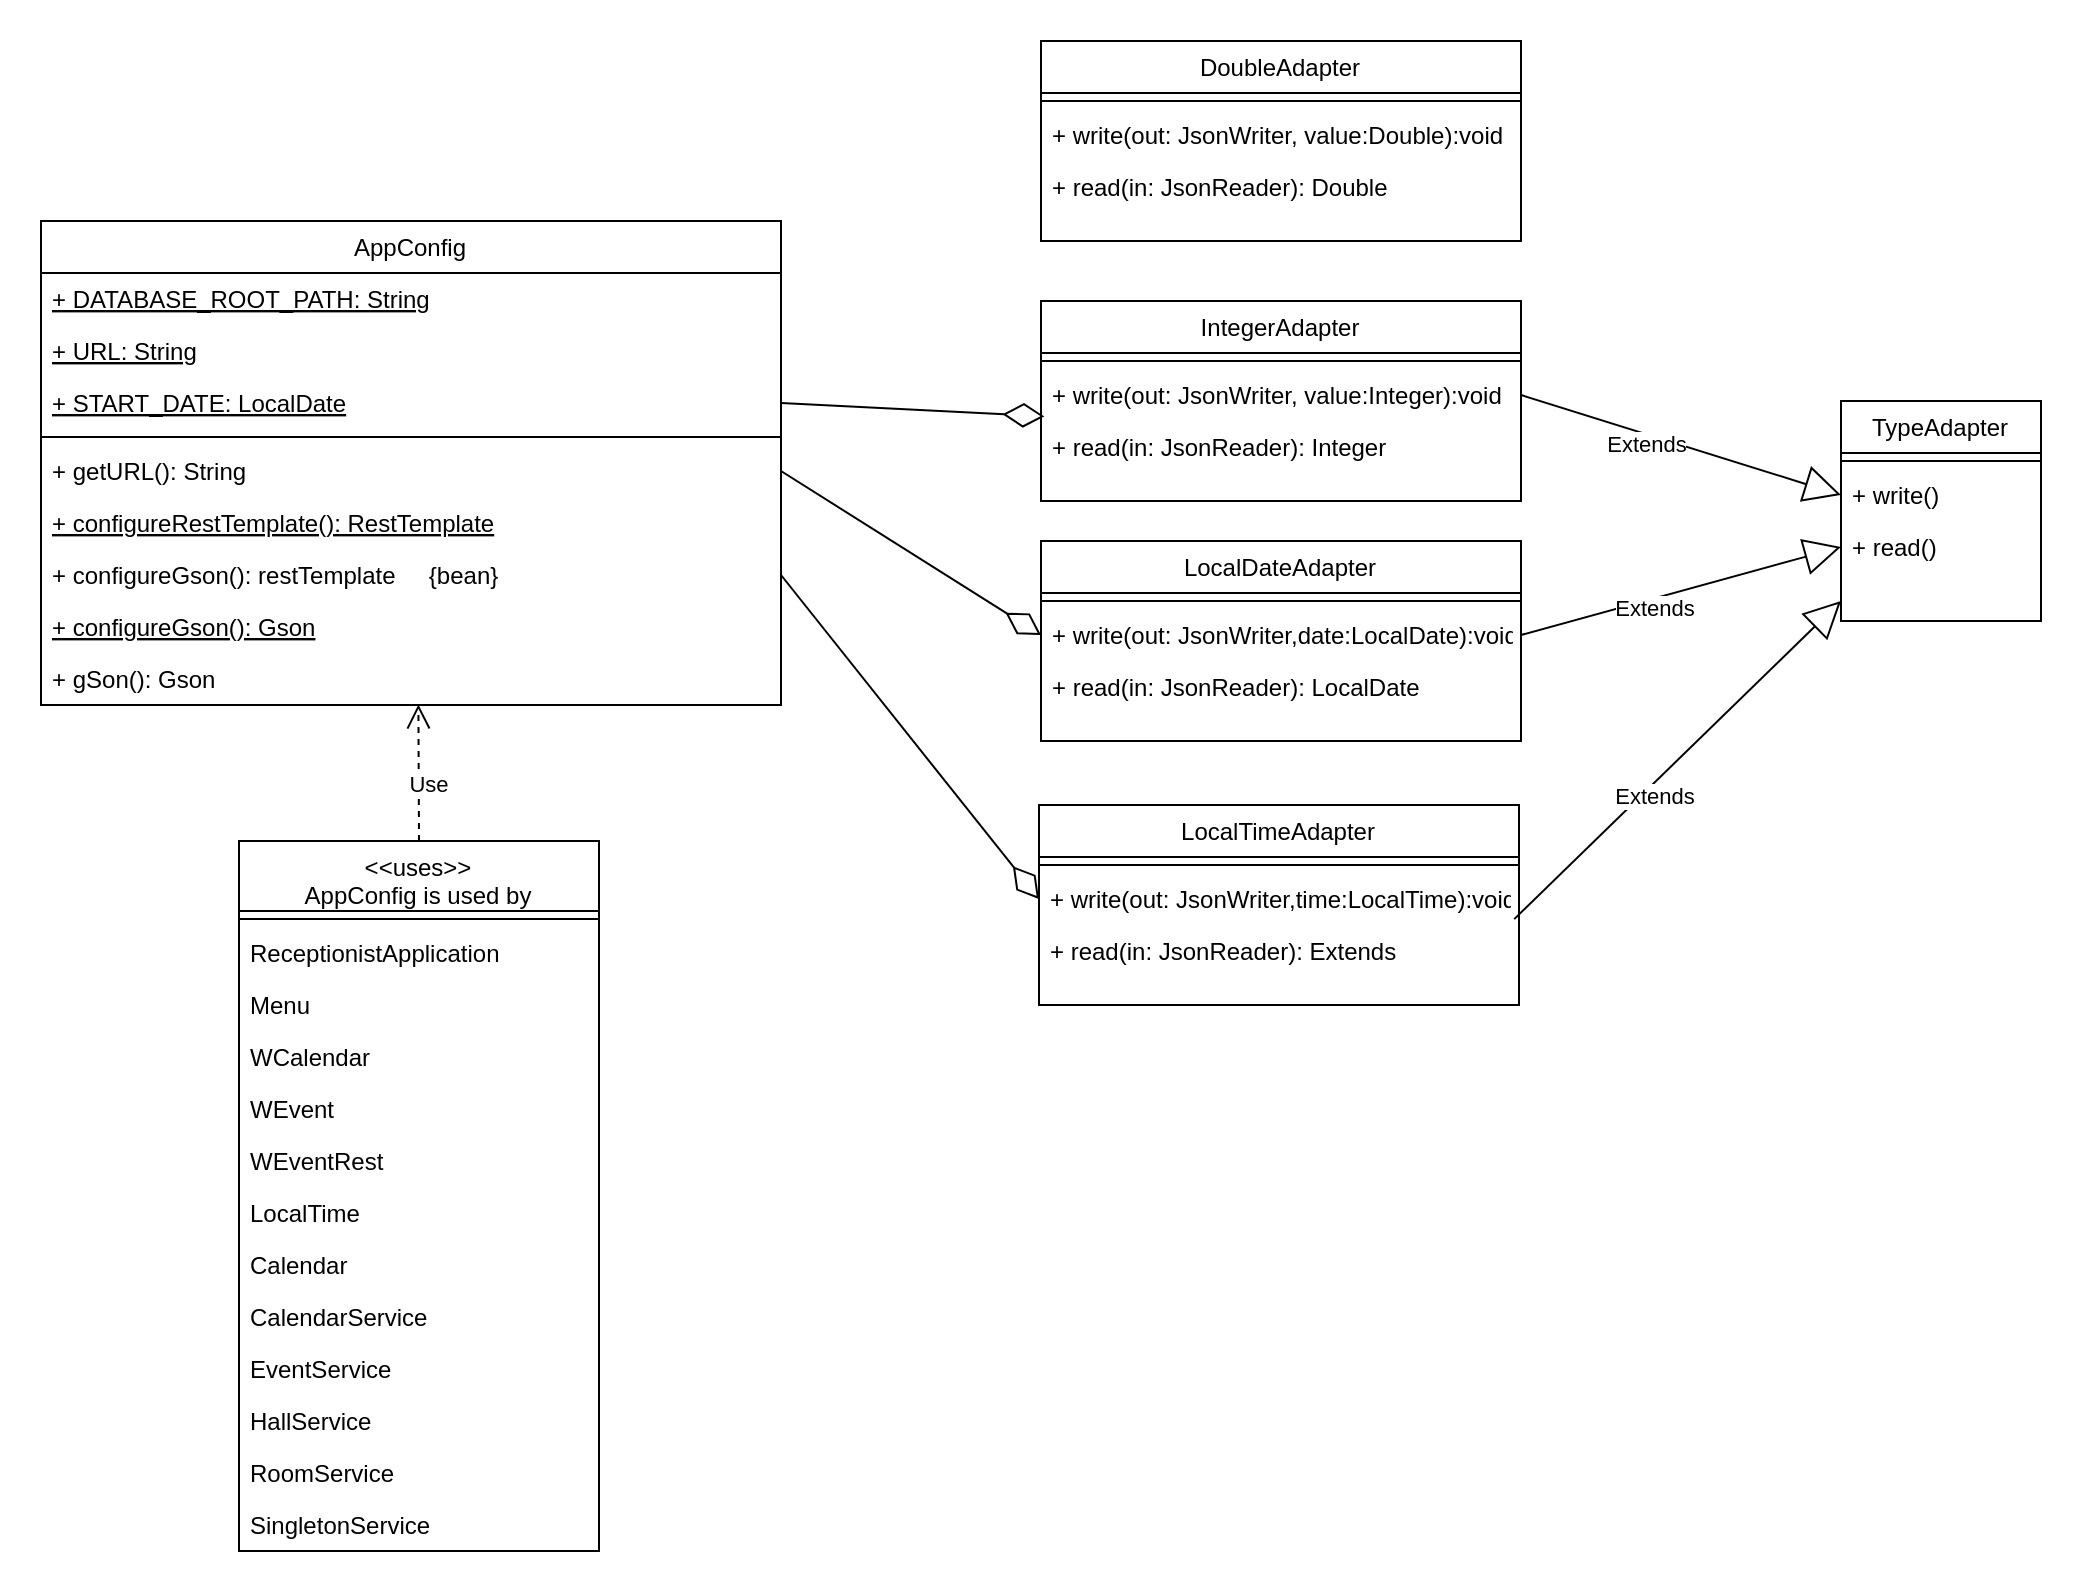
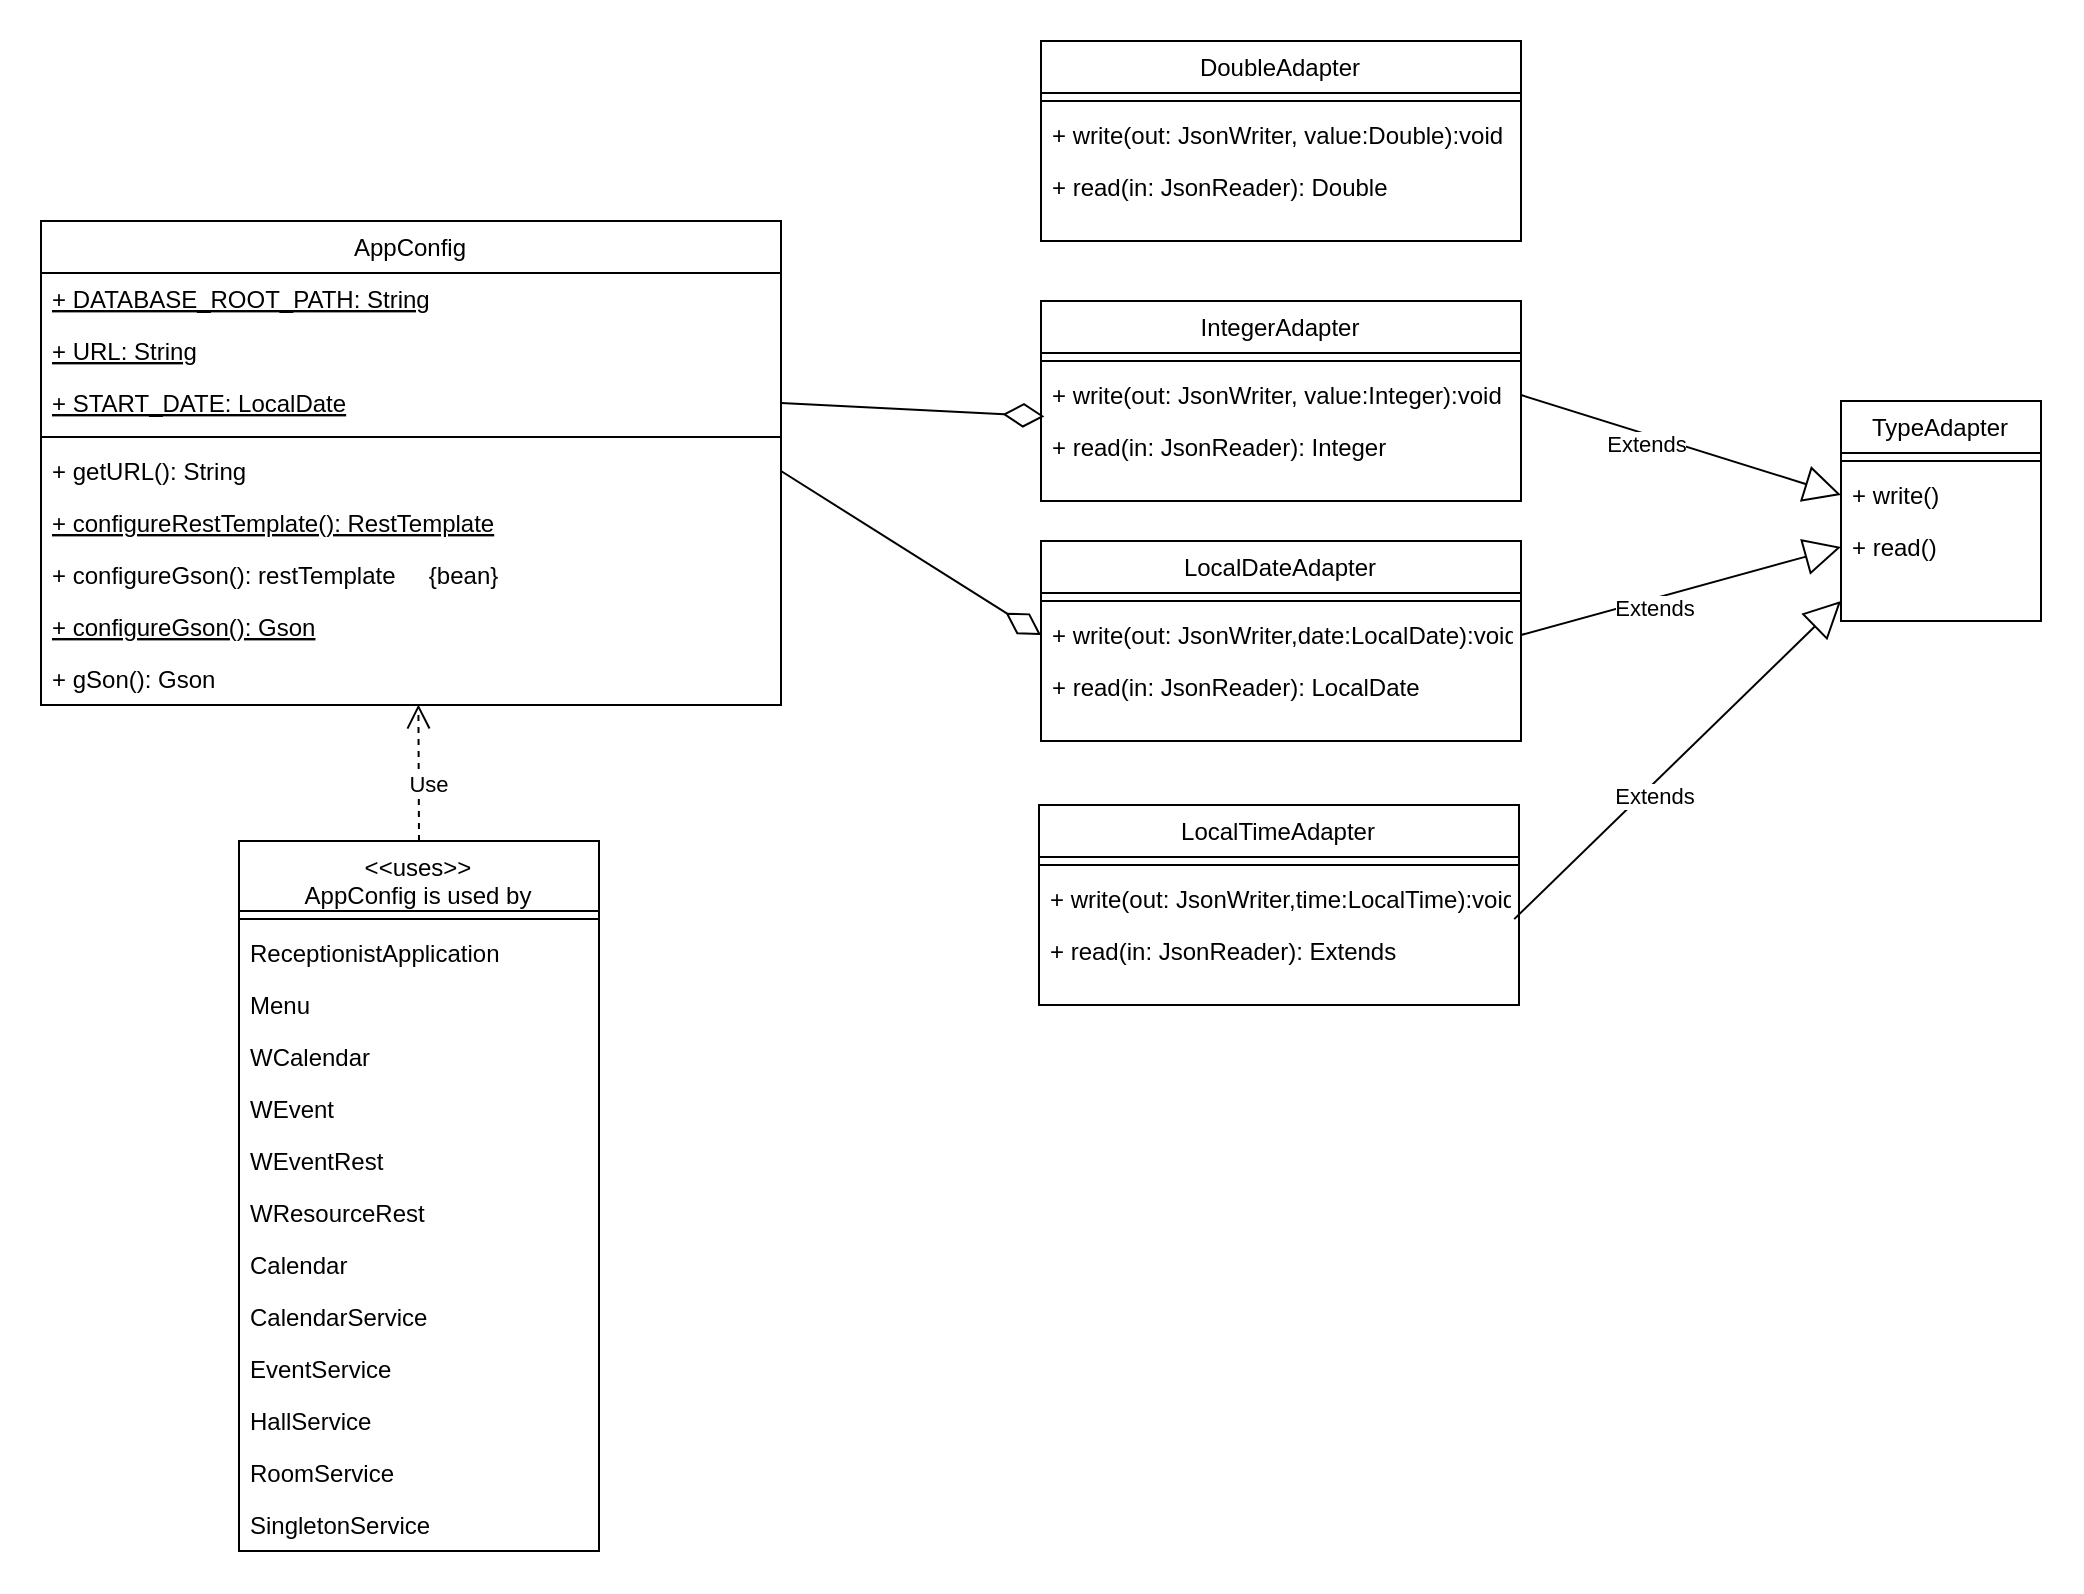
edge "+ configureGson(): restTemplate {bean}" -> "+ write(out: JsonWriter,time:LocalTime):void": removed
node "LocalTime": label "LocalTime" -> "WResourceRest"
